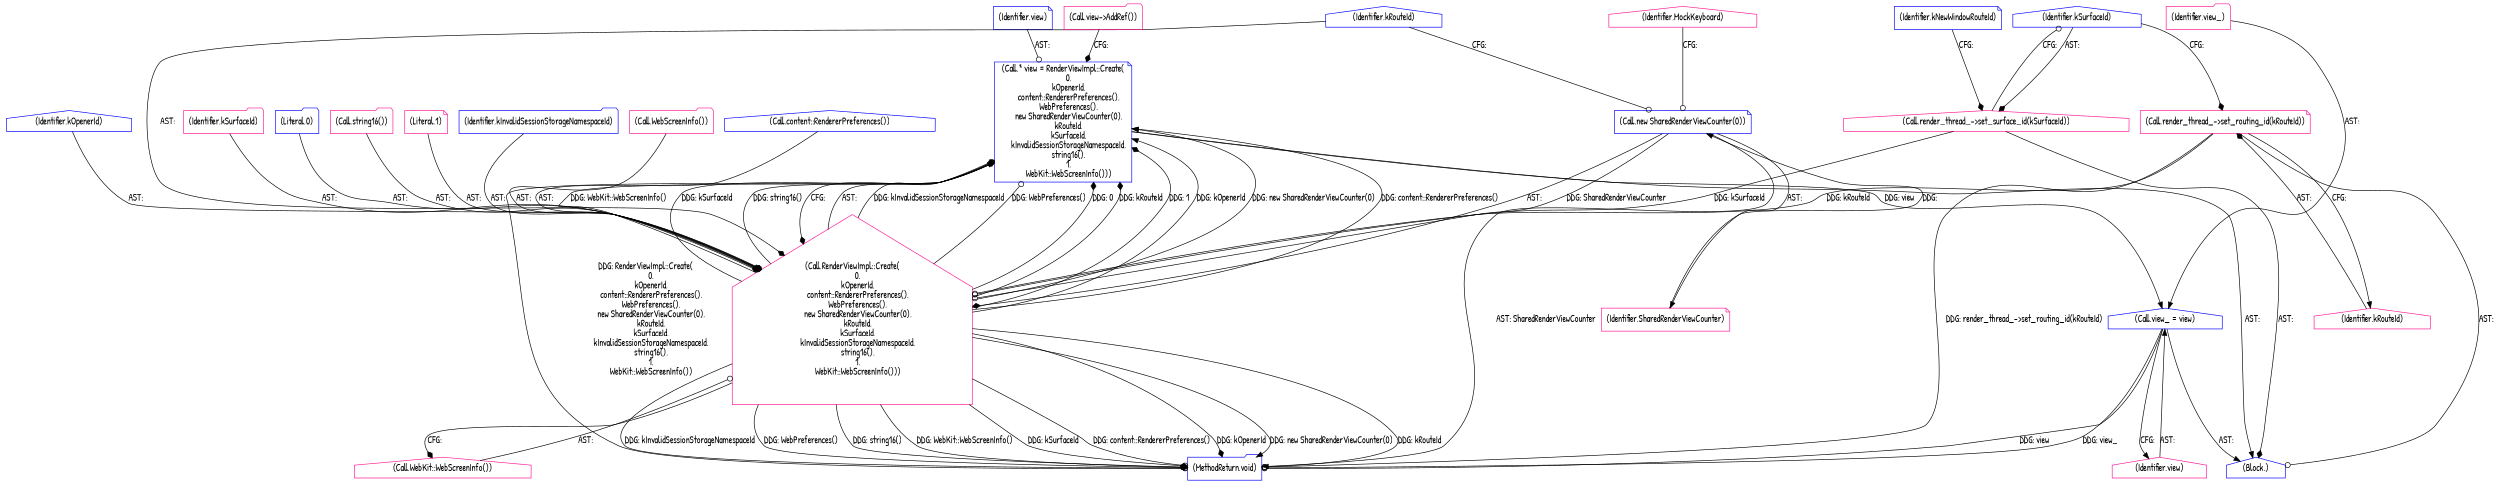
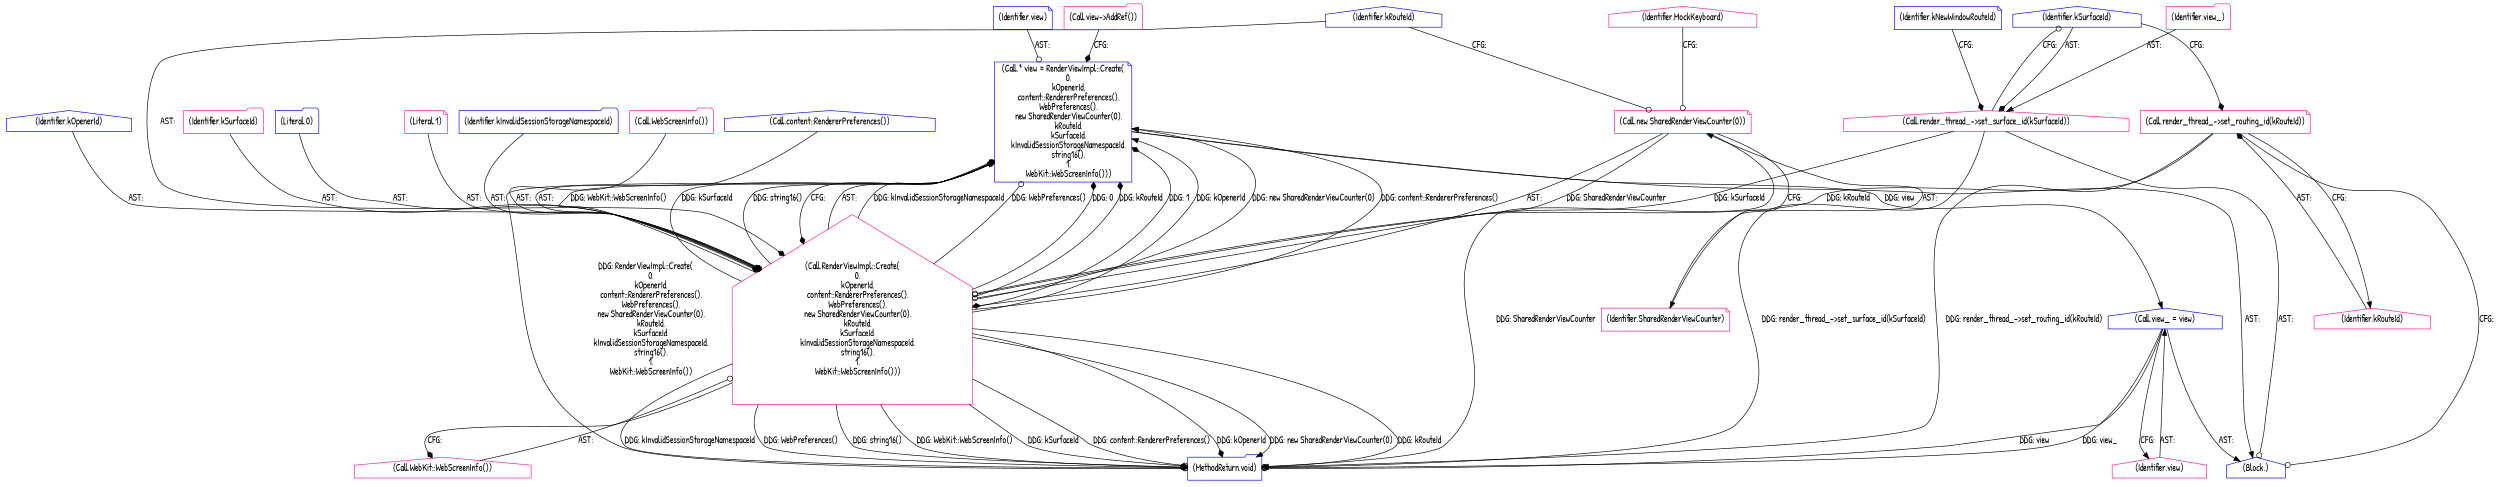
node "(Call,string16())": removed
node "(Call,new SharedRenderViewCounter(0))": color blue -> deeppink
edge "(Identifier,view_)" -> "(Call,view_ = view)": now "(Identifier,view_)" -> "(Call,render_thread_->set_surface_id(kSurfaceId))"
edge "(Call,new SharedRenderViewCounter(0))" -> "(Identifier,SharedRenderViewCounter)": label "AST: " -> "CFG: "
edge "(Identifier,SharedRenderViewCounter)" -> "(Call,new SharedRenderViewCounter(0))": label "DDG: " -> "AST: "
edge "(Call,render_thread_->set_surface_id(kSurfaceId))" -> "(Block,)": arrowhead diamond -> odot
edge "(Call,new SharedRenderViewCounter(0))" -> "(MethodReturn,void)": label "AST: SharedRenderViewCounter" -> "DDG: SharedRenderViewCounter"
edge "(Call,render_thread_->set_routing_id(kRouteId))" -> "(Block,)": label "AST: " -> "CFG: "
edge "(Call,render_thread_->set_surface_id(kSurfaceId))" -> "(MethodReturn,void)": added, label "DDG: render_thread_->set_surface_id(kSurfaceId)"
